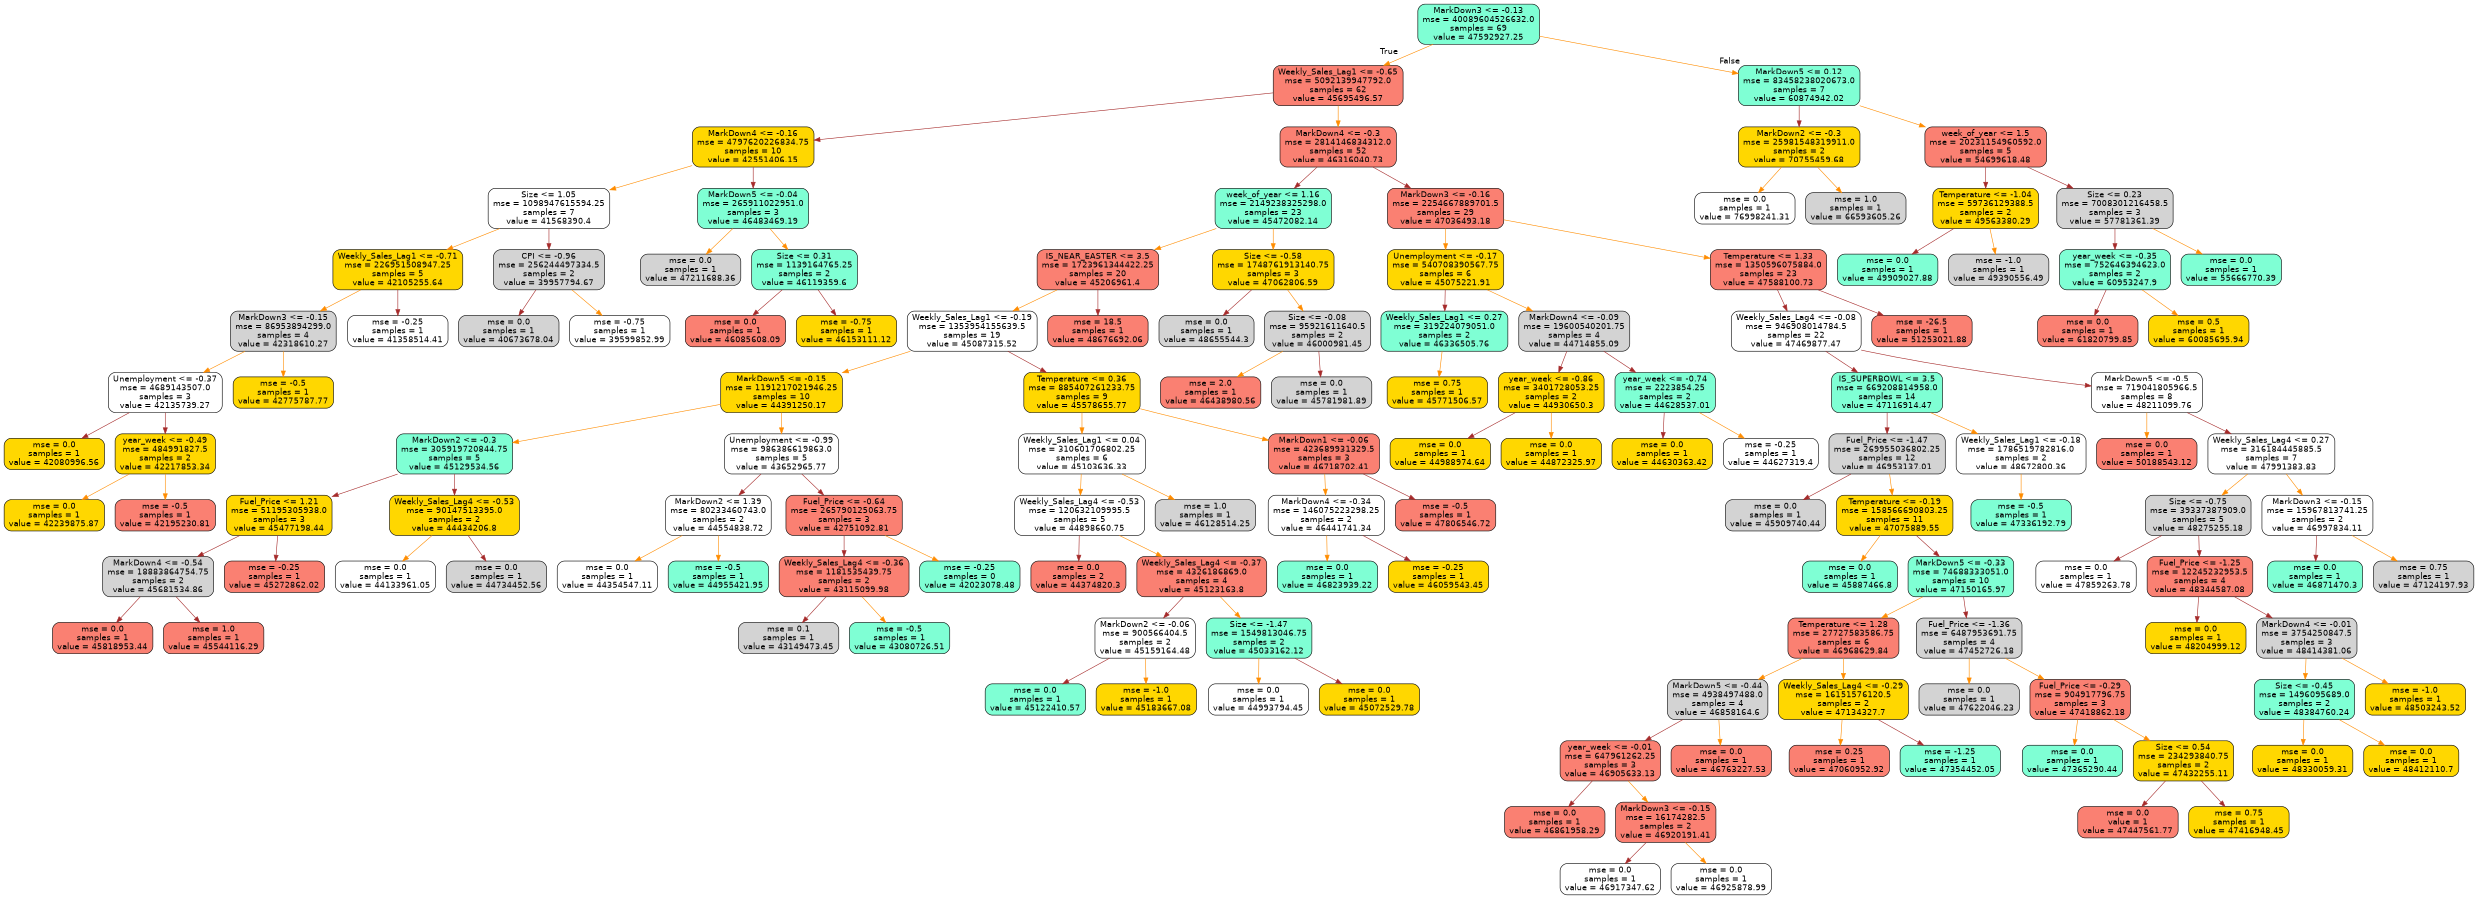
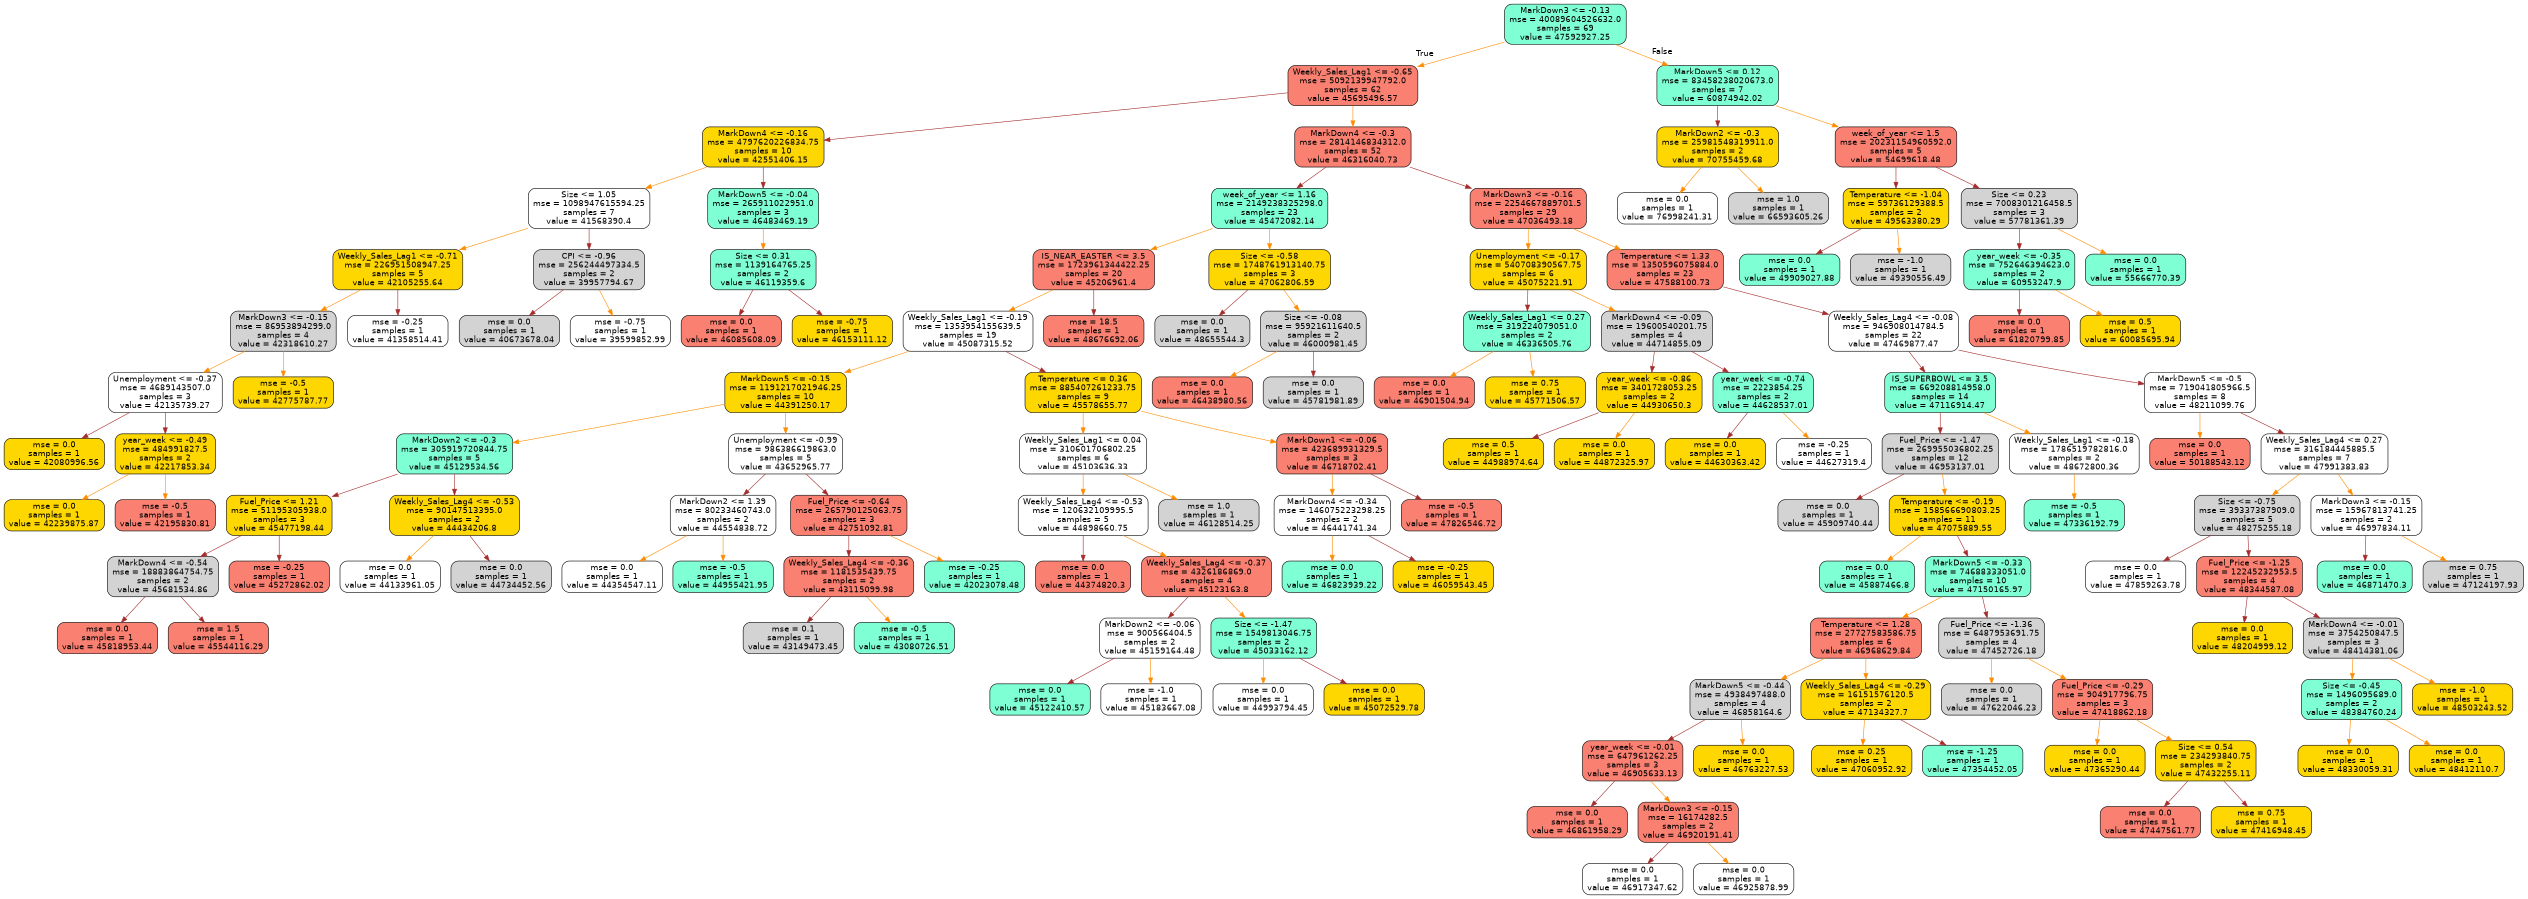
node "mse = 0.0 samples = 1 value = 47211688.36": removed
node "mse = -26.5 samples = 1 value = 51253021.88": removed
node "mse = 2.0 samples = 1 value = 46438980.56": label "mse = 2.0 samples = 1 value = 46438980.56" -> "mse = 0.0 samples = 1 value = 46438980.56"
node "mse = 0.0 samples = 1 value = 46901504.94": added
node "mse = 0.0 samples = 1 value = 44988974.64": label "mse = 0.0 samples = 1 value = 44988974.64" -> "mse = 0.5 samples = 1 value = 44988974.64"
node "mse = -0.5 samples = 1 value = 42195230.81": label "mse = -0.5 samples = 1 value = 42195230.81" -> "mse = -0.5 samples = 1 value = 42195830.81"
node "mse = -0.5 samples = 1 value = 47806546.72": label "mse = -0.5 samples = 1 value = 47806546.72" -> "mse = -0.5 samples = 1 value = 47826546.72"
node "mse = -0.25 samples = 0 value = 42023078.48": label "mse = -0.25 samples = 0 value = 42023078.48" -> "mse = -0.25 samples = 1 value = 42023078.48"
node "mse = 0.0 samples = 2 value = 44374820.3": label "mse = 0.0 samples = 2 value = 44374820.3" -> "mse = 0.0 samples = 1 value = 44374820.3"
node "mse = 1.0 samples = 1 value = 45544116.29": label "mse = 1.0 samples = 1 value = 45544116.29" -> "mse = 1.5 samples = 1 value = 45544116.29"
node "mse = -1.0 samples = 1 value = 45183667.08": fillcolor gold -> white
node "mse = 0.0 samples = 1 value = 46763227.53": fillcolor salmon -> gold
node "mse = 0.25 samples = 1 value = 47060952.92": fillcolor salmon -> gold
node "mse = 0.0 samples = 1 value = 47365290.44": fillcolor aquamarine -> gold
node "mse = 0.0 value = 1 value = 47447561.77": label "mse = 0.0 value = 1 value = 47447561.77" -> "mse = 0.0 samples = 1 value = 47447561.77"
